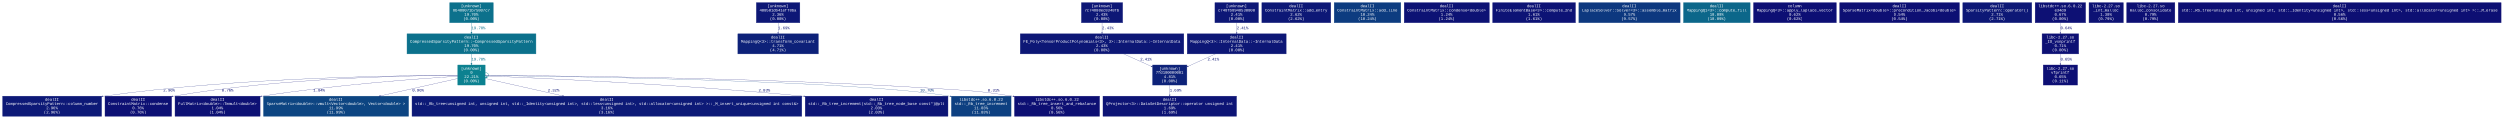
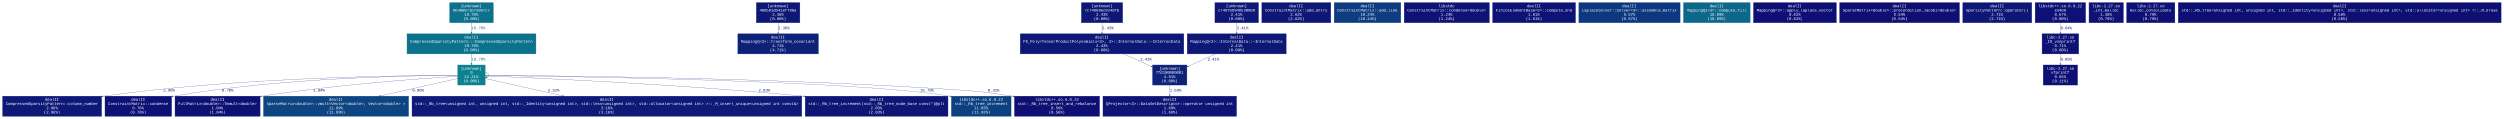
node "dealII ConstraintMatrix::condense<double> 1.24% (1.24%)": label "dealII ConstraintMatrix::condense<double> 1.24% (1.24%)" -> "libstdc ConstraintMatrix::condense<double> 1.24% (1.24%)"
node "column MappingQ<3>::apply_laplace_vector 0.62% (0.62%)": label "column MappingQ<3>::apply_laplace_vector 0.62% (0.62%)" -> "dealII MappingQ<3>::apply_laplace_vector 0.62% (0.62%)"
edge "[unknown] 400501db41eff8ba 2.36% (0.00%)" -> "dealII MappingQ<3>::transform_covariant 4.71% (4.71%)": label "1.69%" -> "2.36%"
